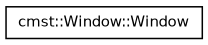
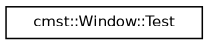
node "cmst::Window::Window": label "cmst::Window::Window" -> "cmst::Window::Test"
